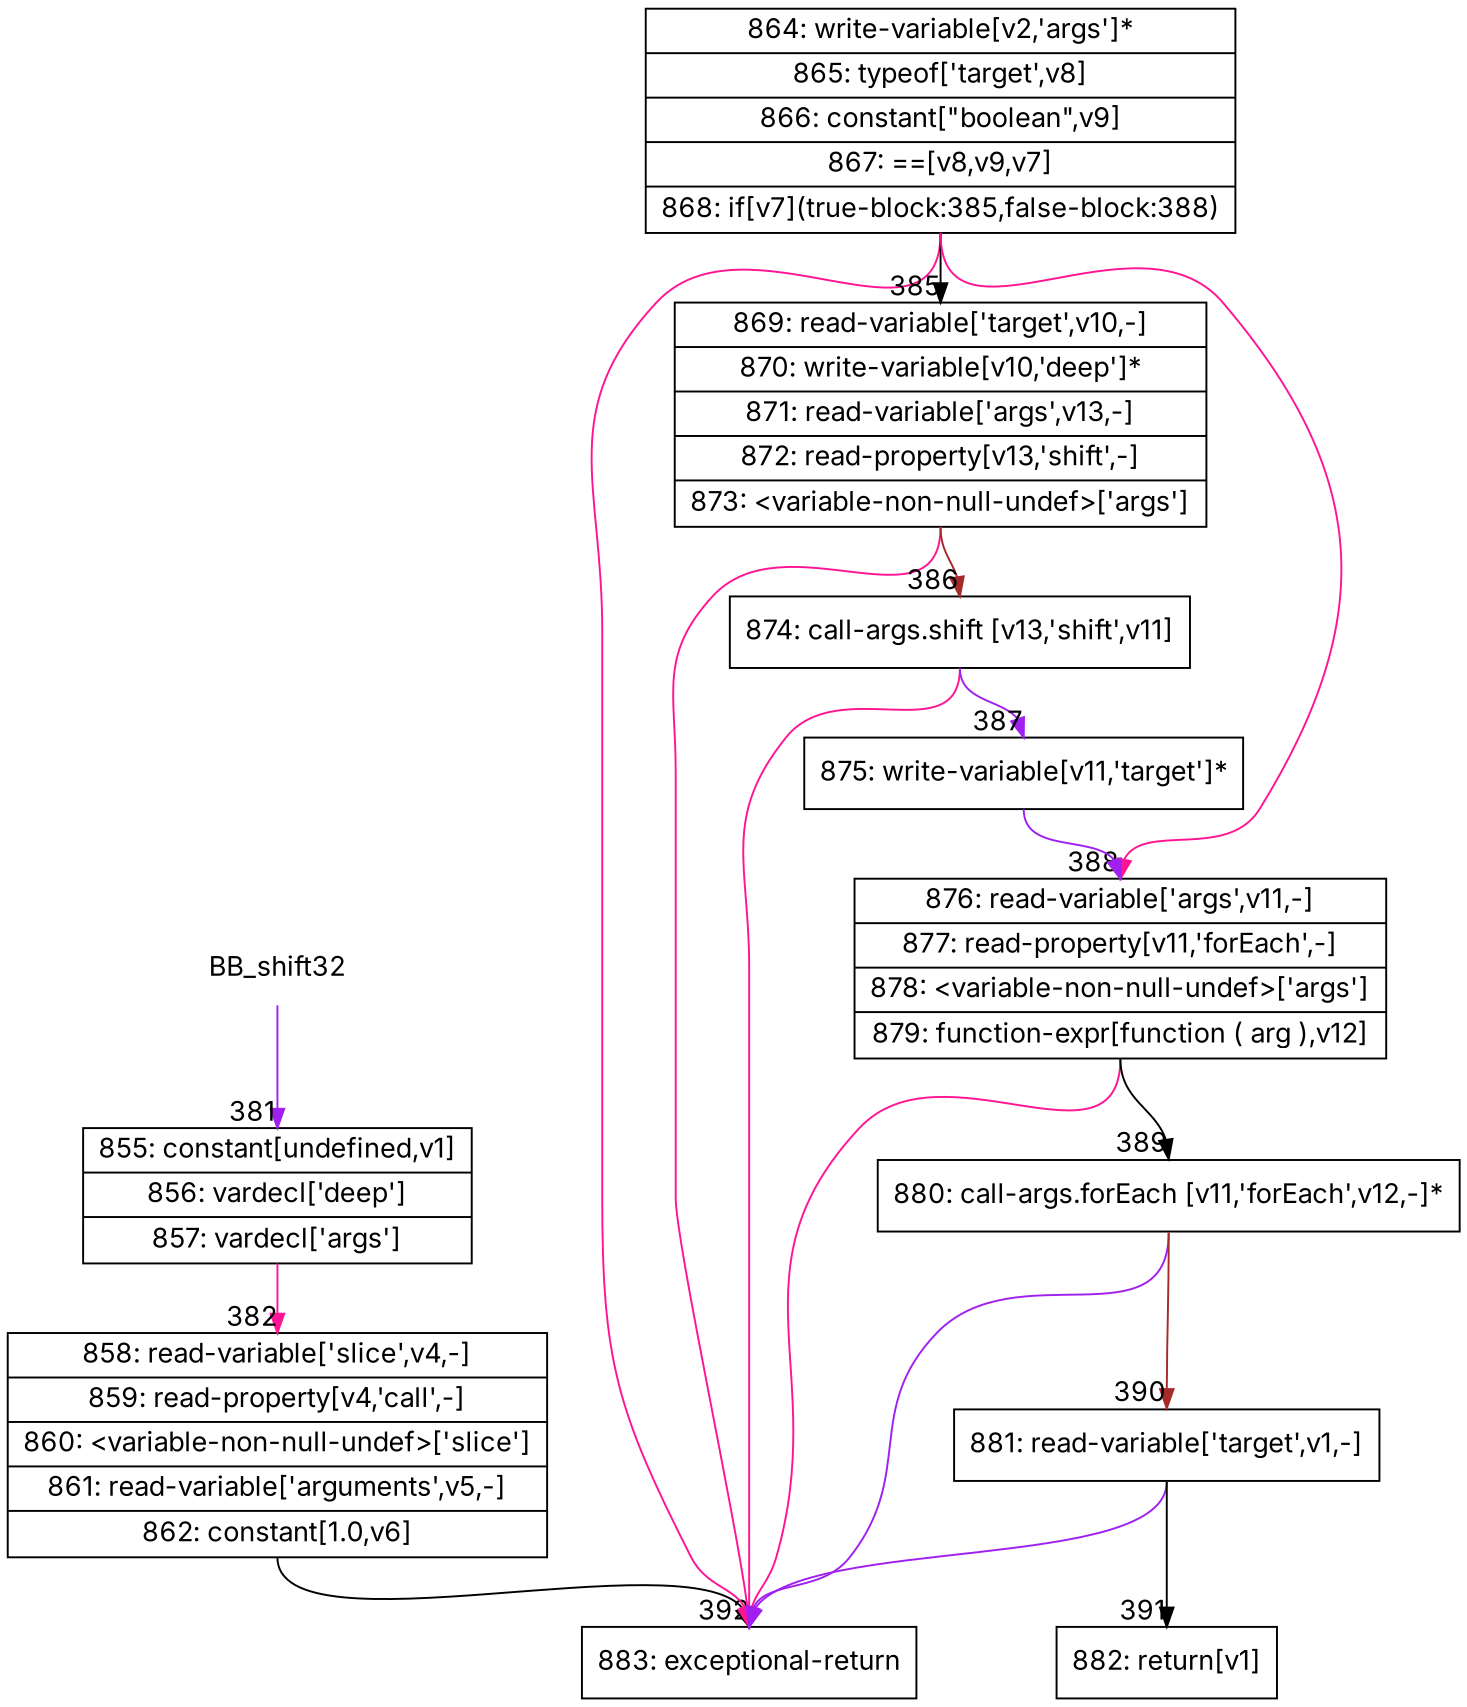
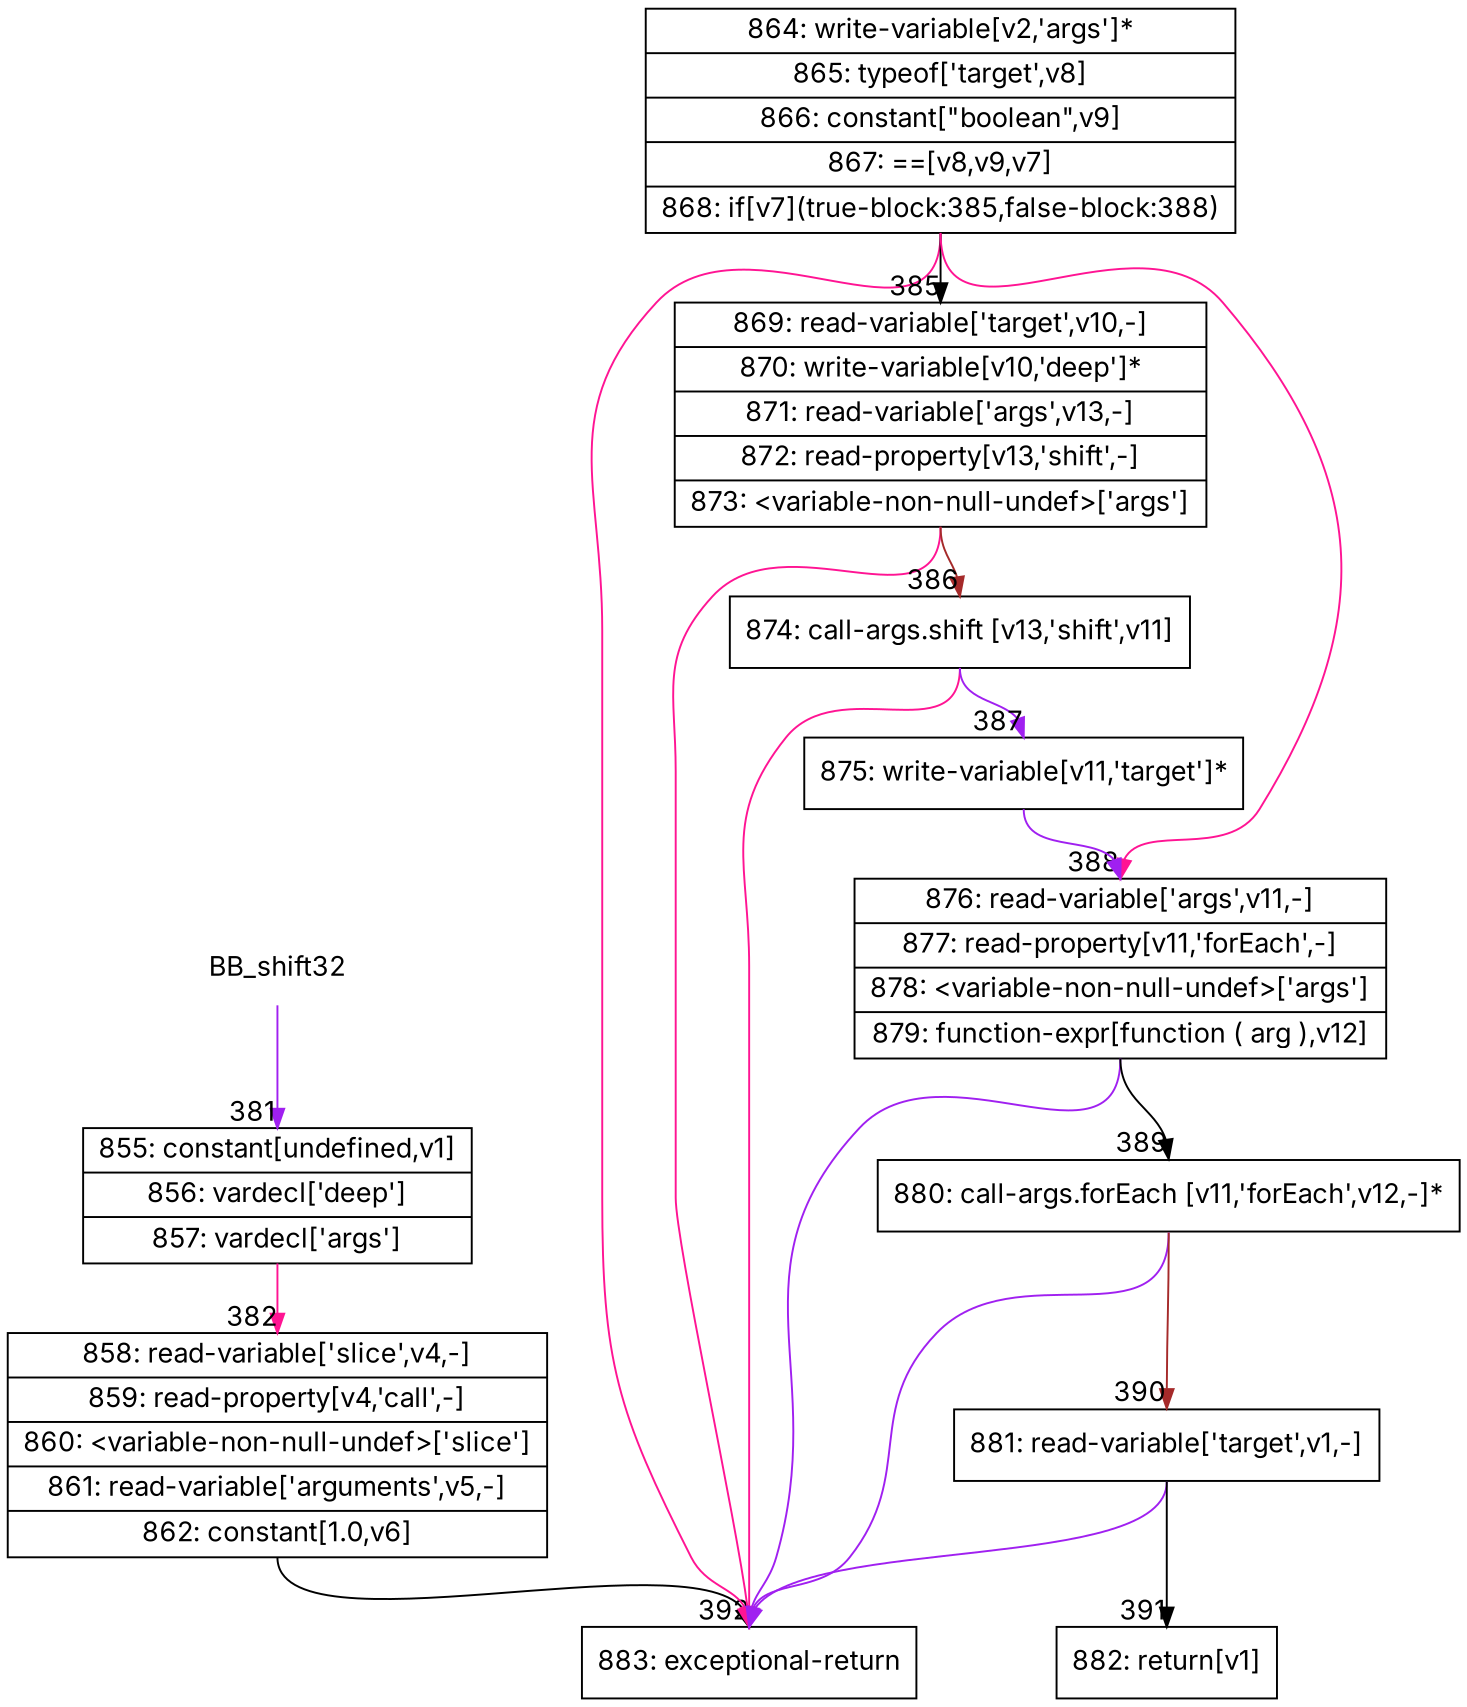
edge "876: read-variable['args',v11,-]" -> "883: exceptional-return": color deeppink -> purple
